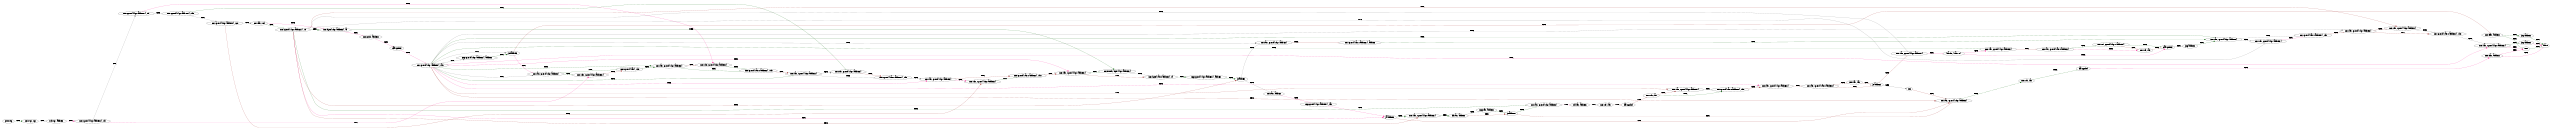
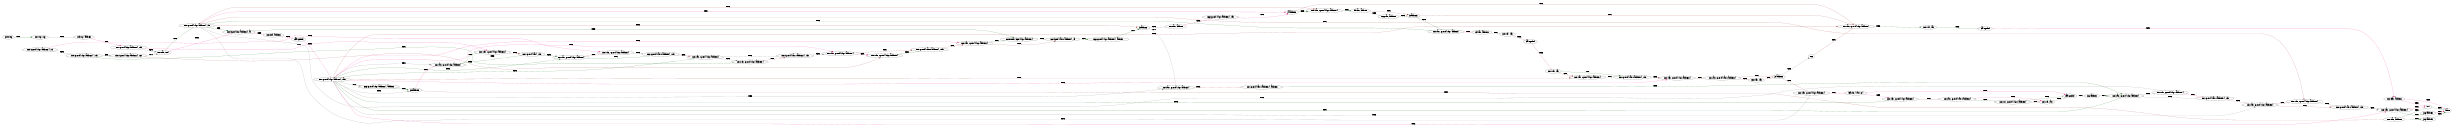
node "mov push , address": label "mov push , address" -> "mov edi , address"
edge "mov qword [ rbp - address ] , rdi" -> "mov qword [ rbp - address ] , rsi": now "mov qword [ rbp - address ] , rdi" -> "mov eax , r8d"
